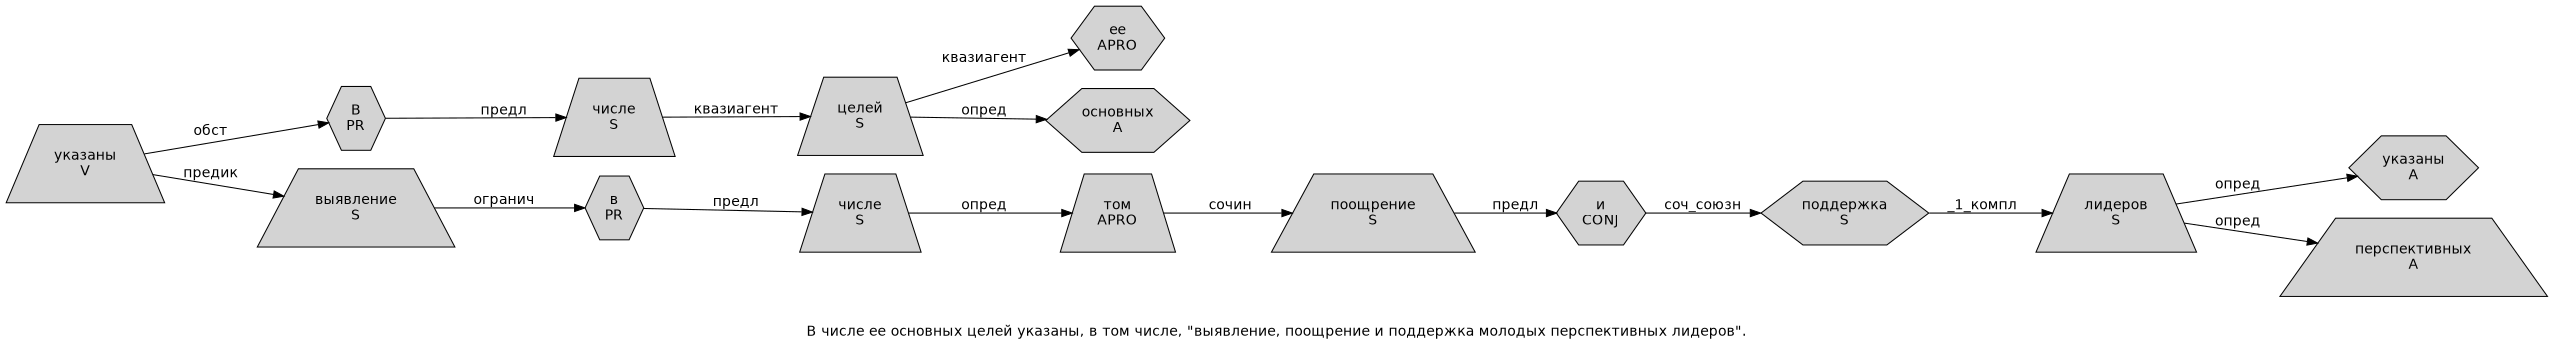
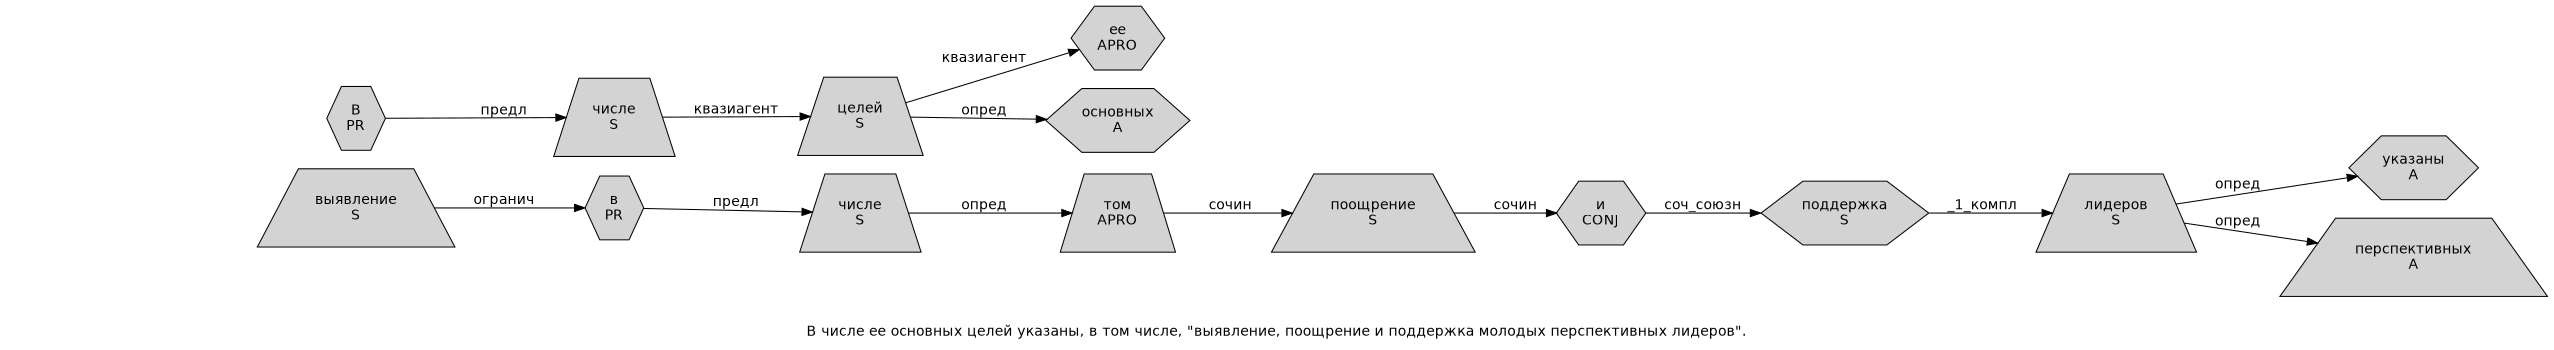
node "указаны V": removed
edge "поощрение S" -> "и CONJ": label "предл" -> "сочин"
